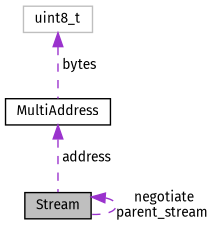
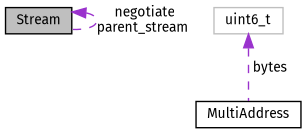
node "uint8_t": label "uint8_t" -> "uint6_t"
edge "Stream" -> "MultiAddress": removed, label "address"
